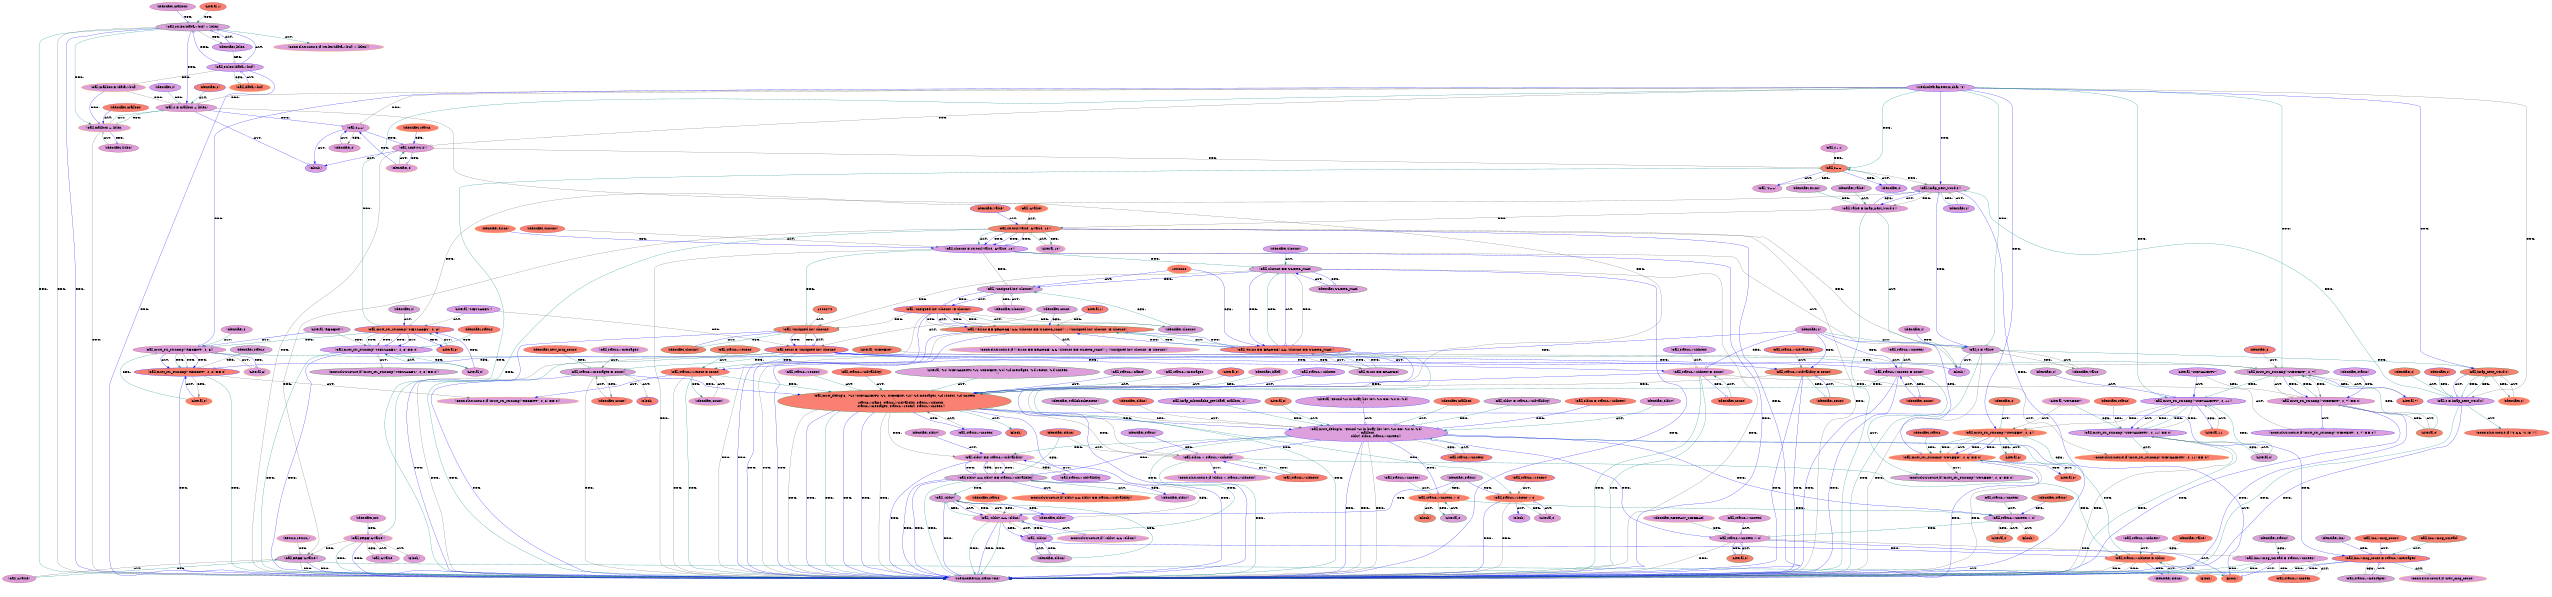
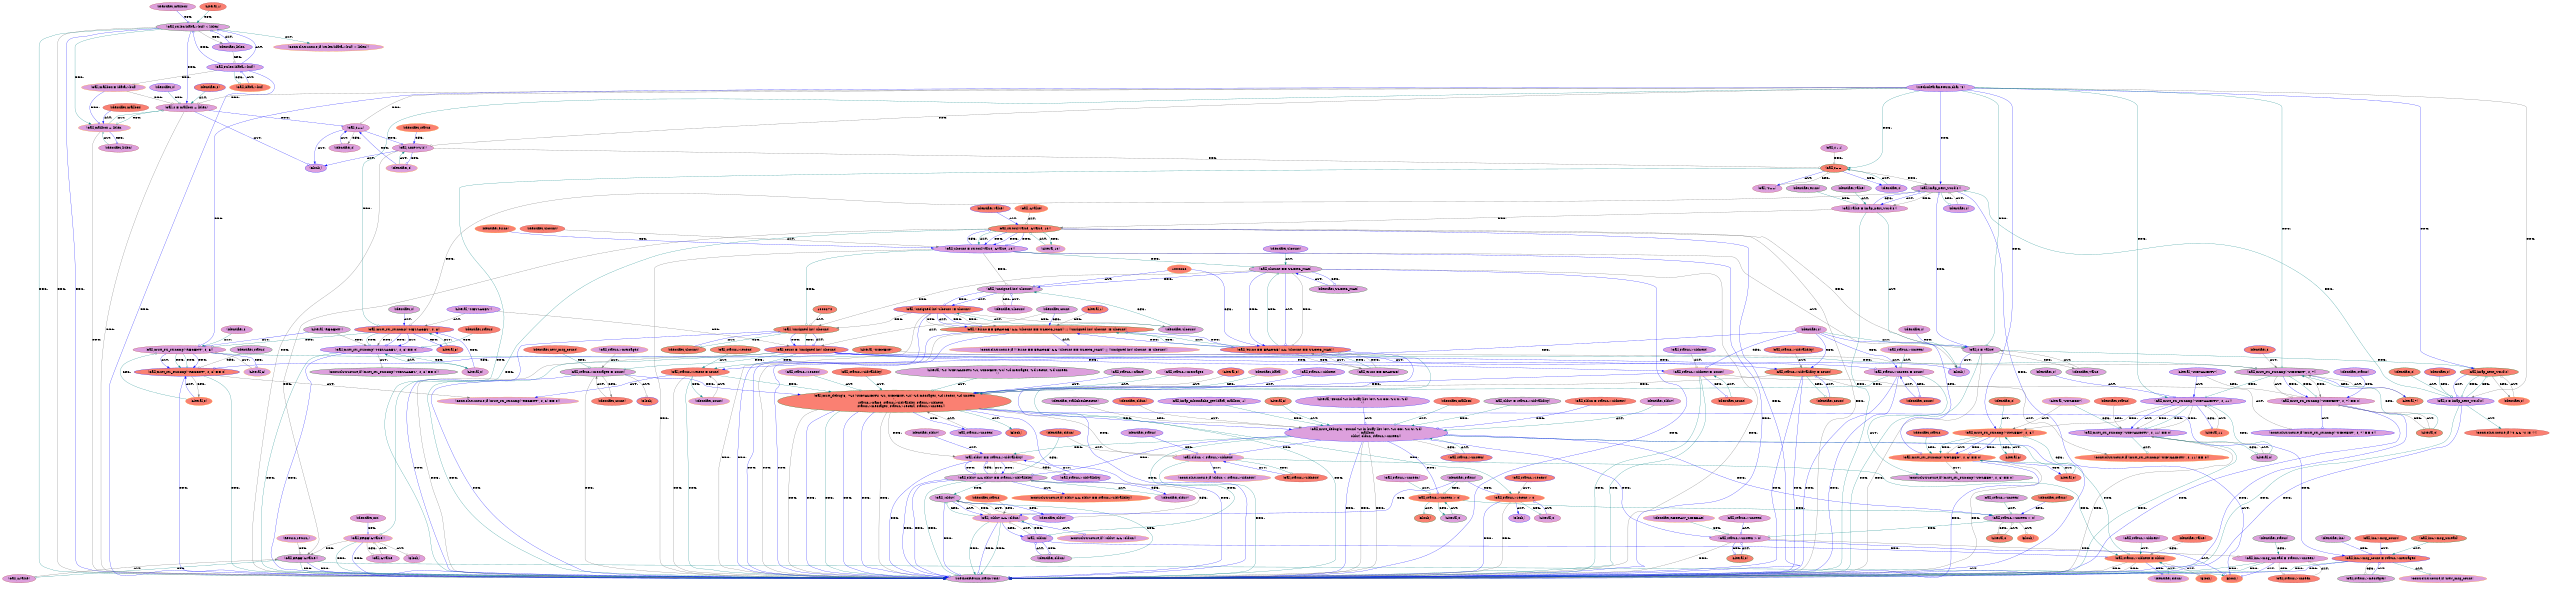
edge "(Call,s = mailbox + litlen)" -> "(Call,oldun < status->uidnext)": now "(Call,s = mailbox + litlen)" -> "(MethodReturn,static void)"
edge "(Call,ulcount = strtoul(value, &value, 10))" -> "(Call,strtoul(value, &value, 10))": added, label "CFG:"
node "(Literal,7)": color blue -> darkgreen
